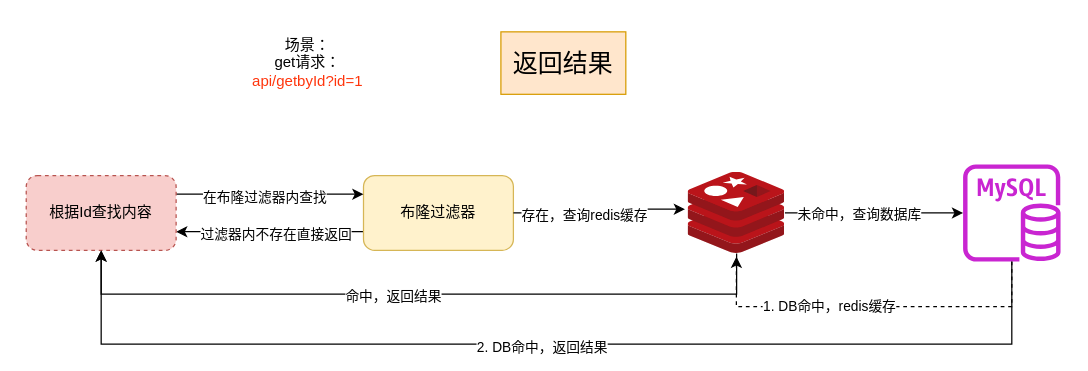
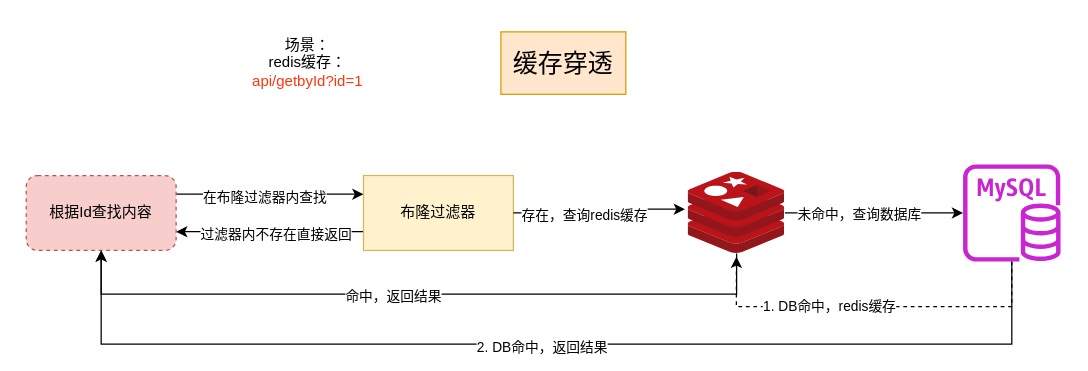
node "场景： get请求： api/getbyId?id=1": label "场景： get请求： api/getbyId?id=1" -> "场景： redis缓存： api/getbyId?id=1"
node "返回结果": label "返回结果" -> "缓存穿透"
node "布隆过滤器": shape rounded rectangle -> rectangle
